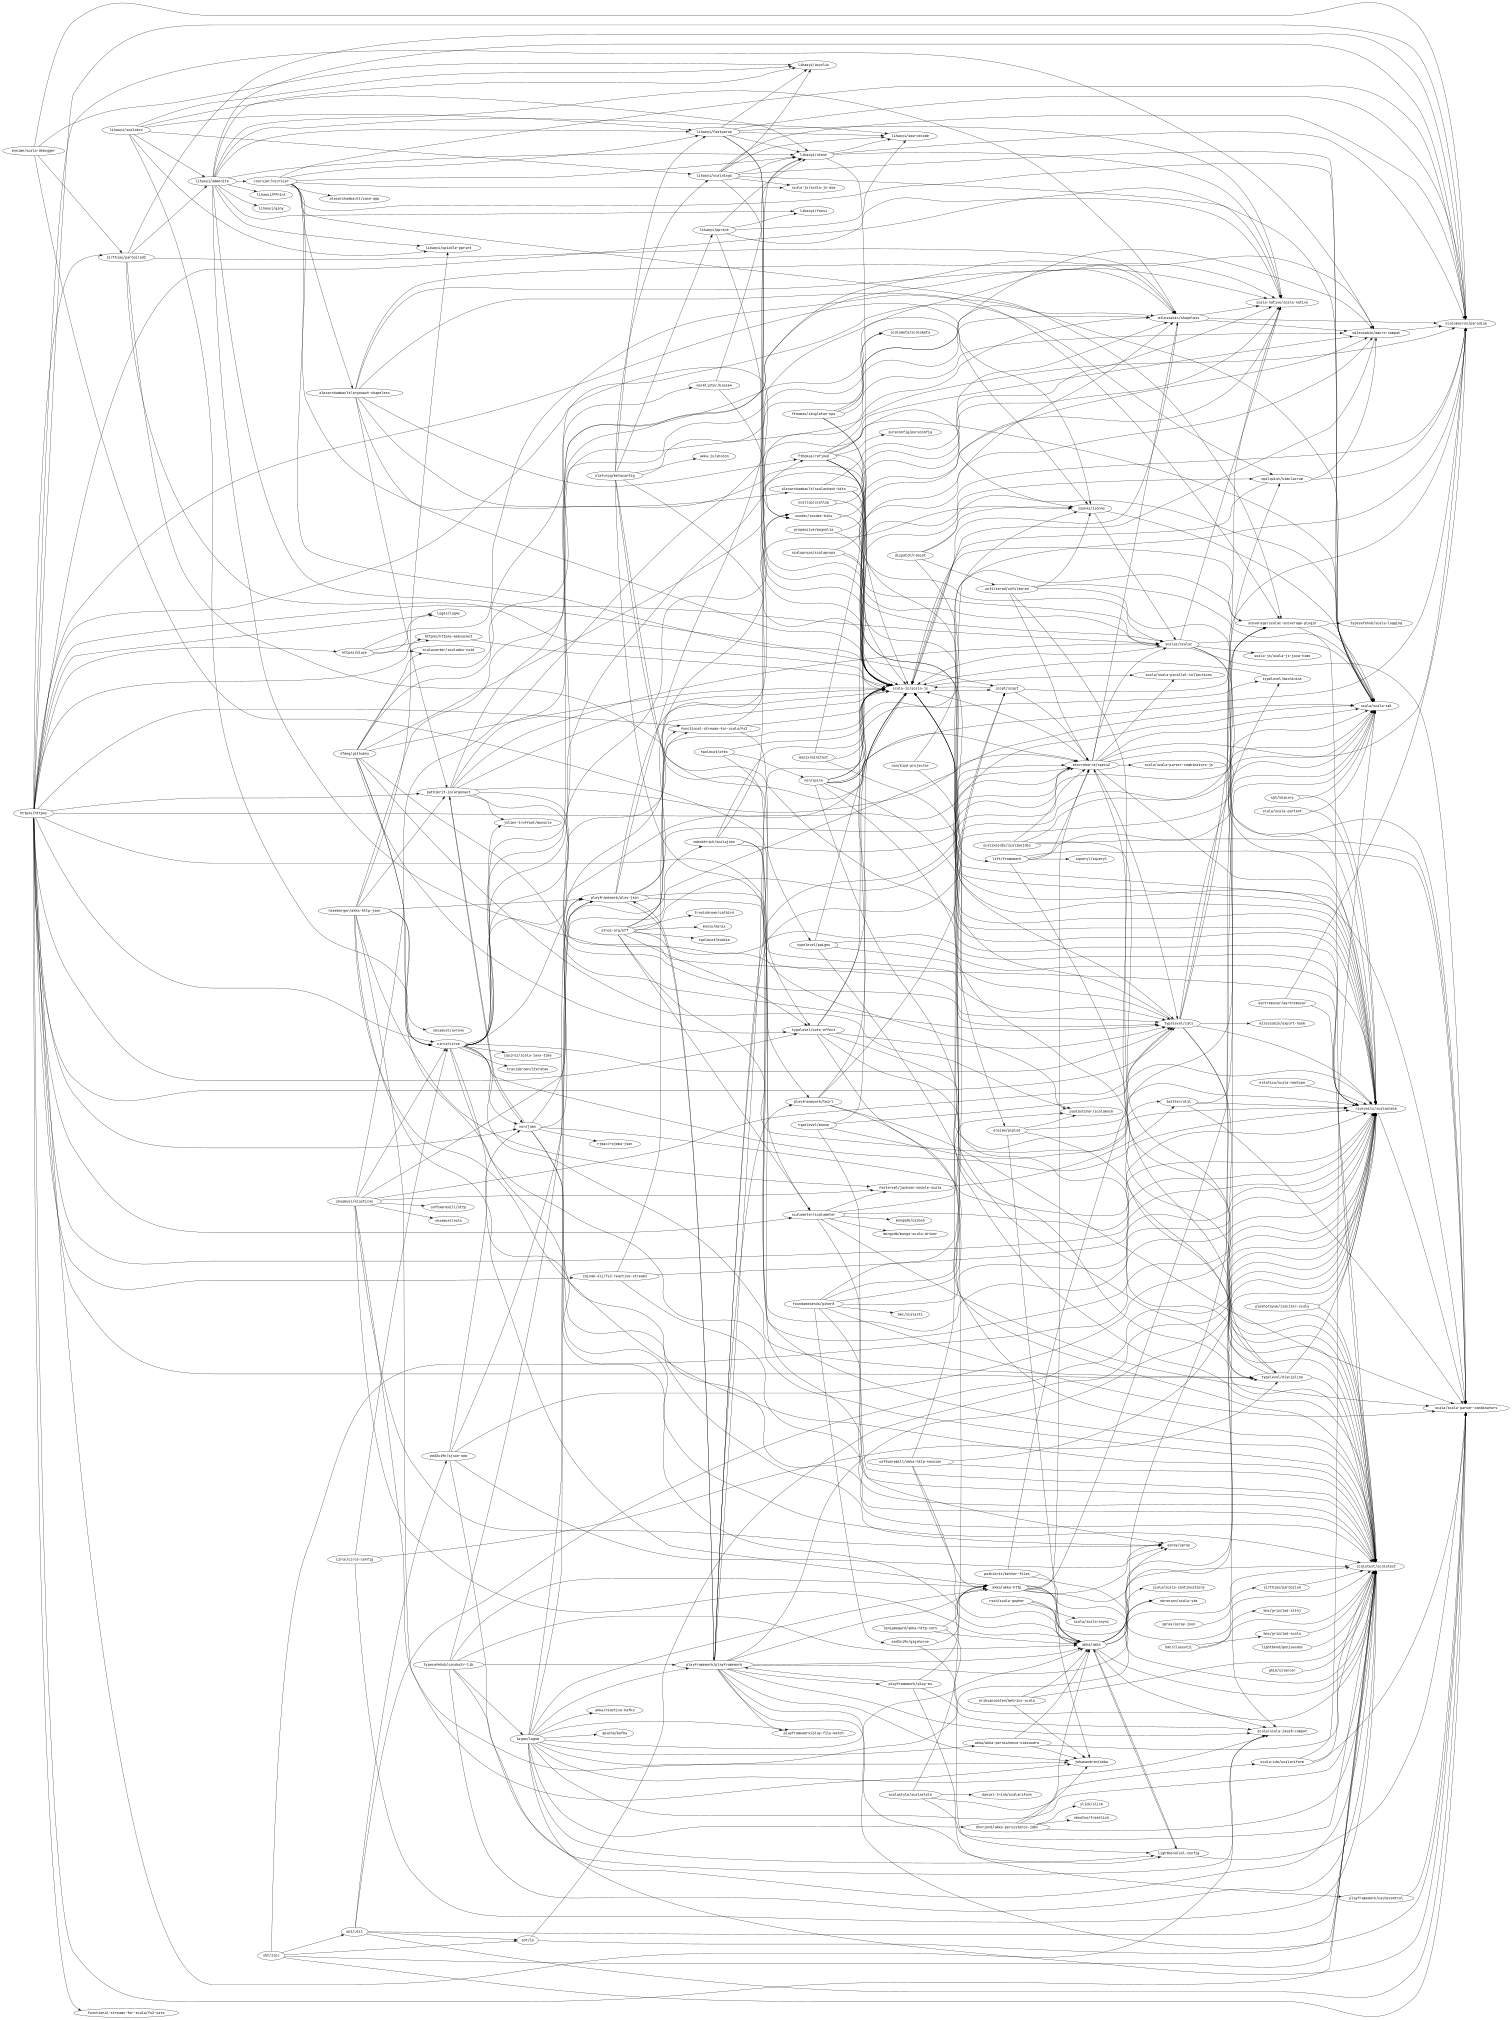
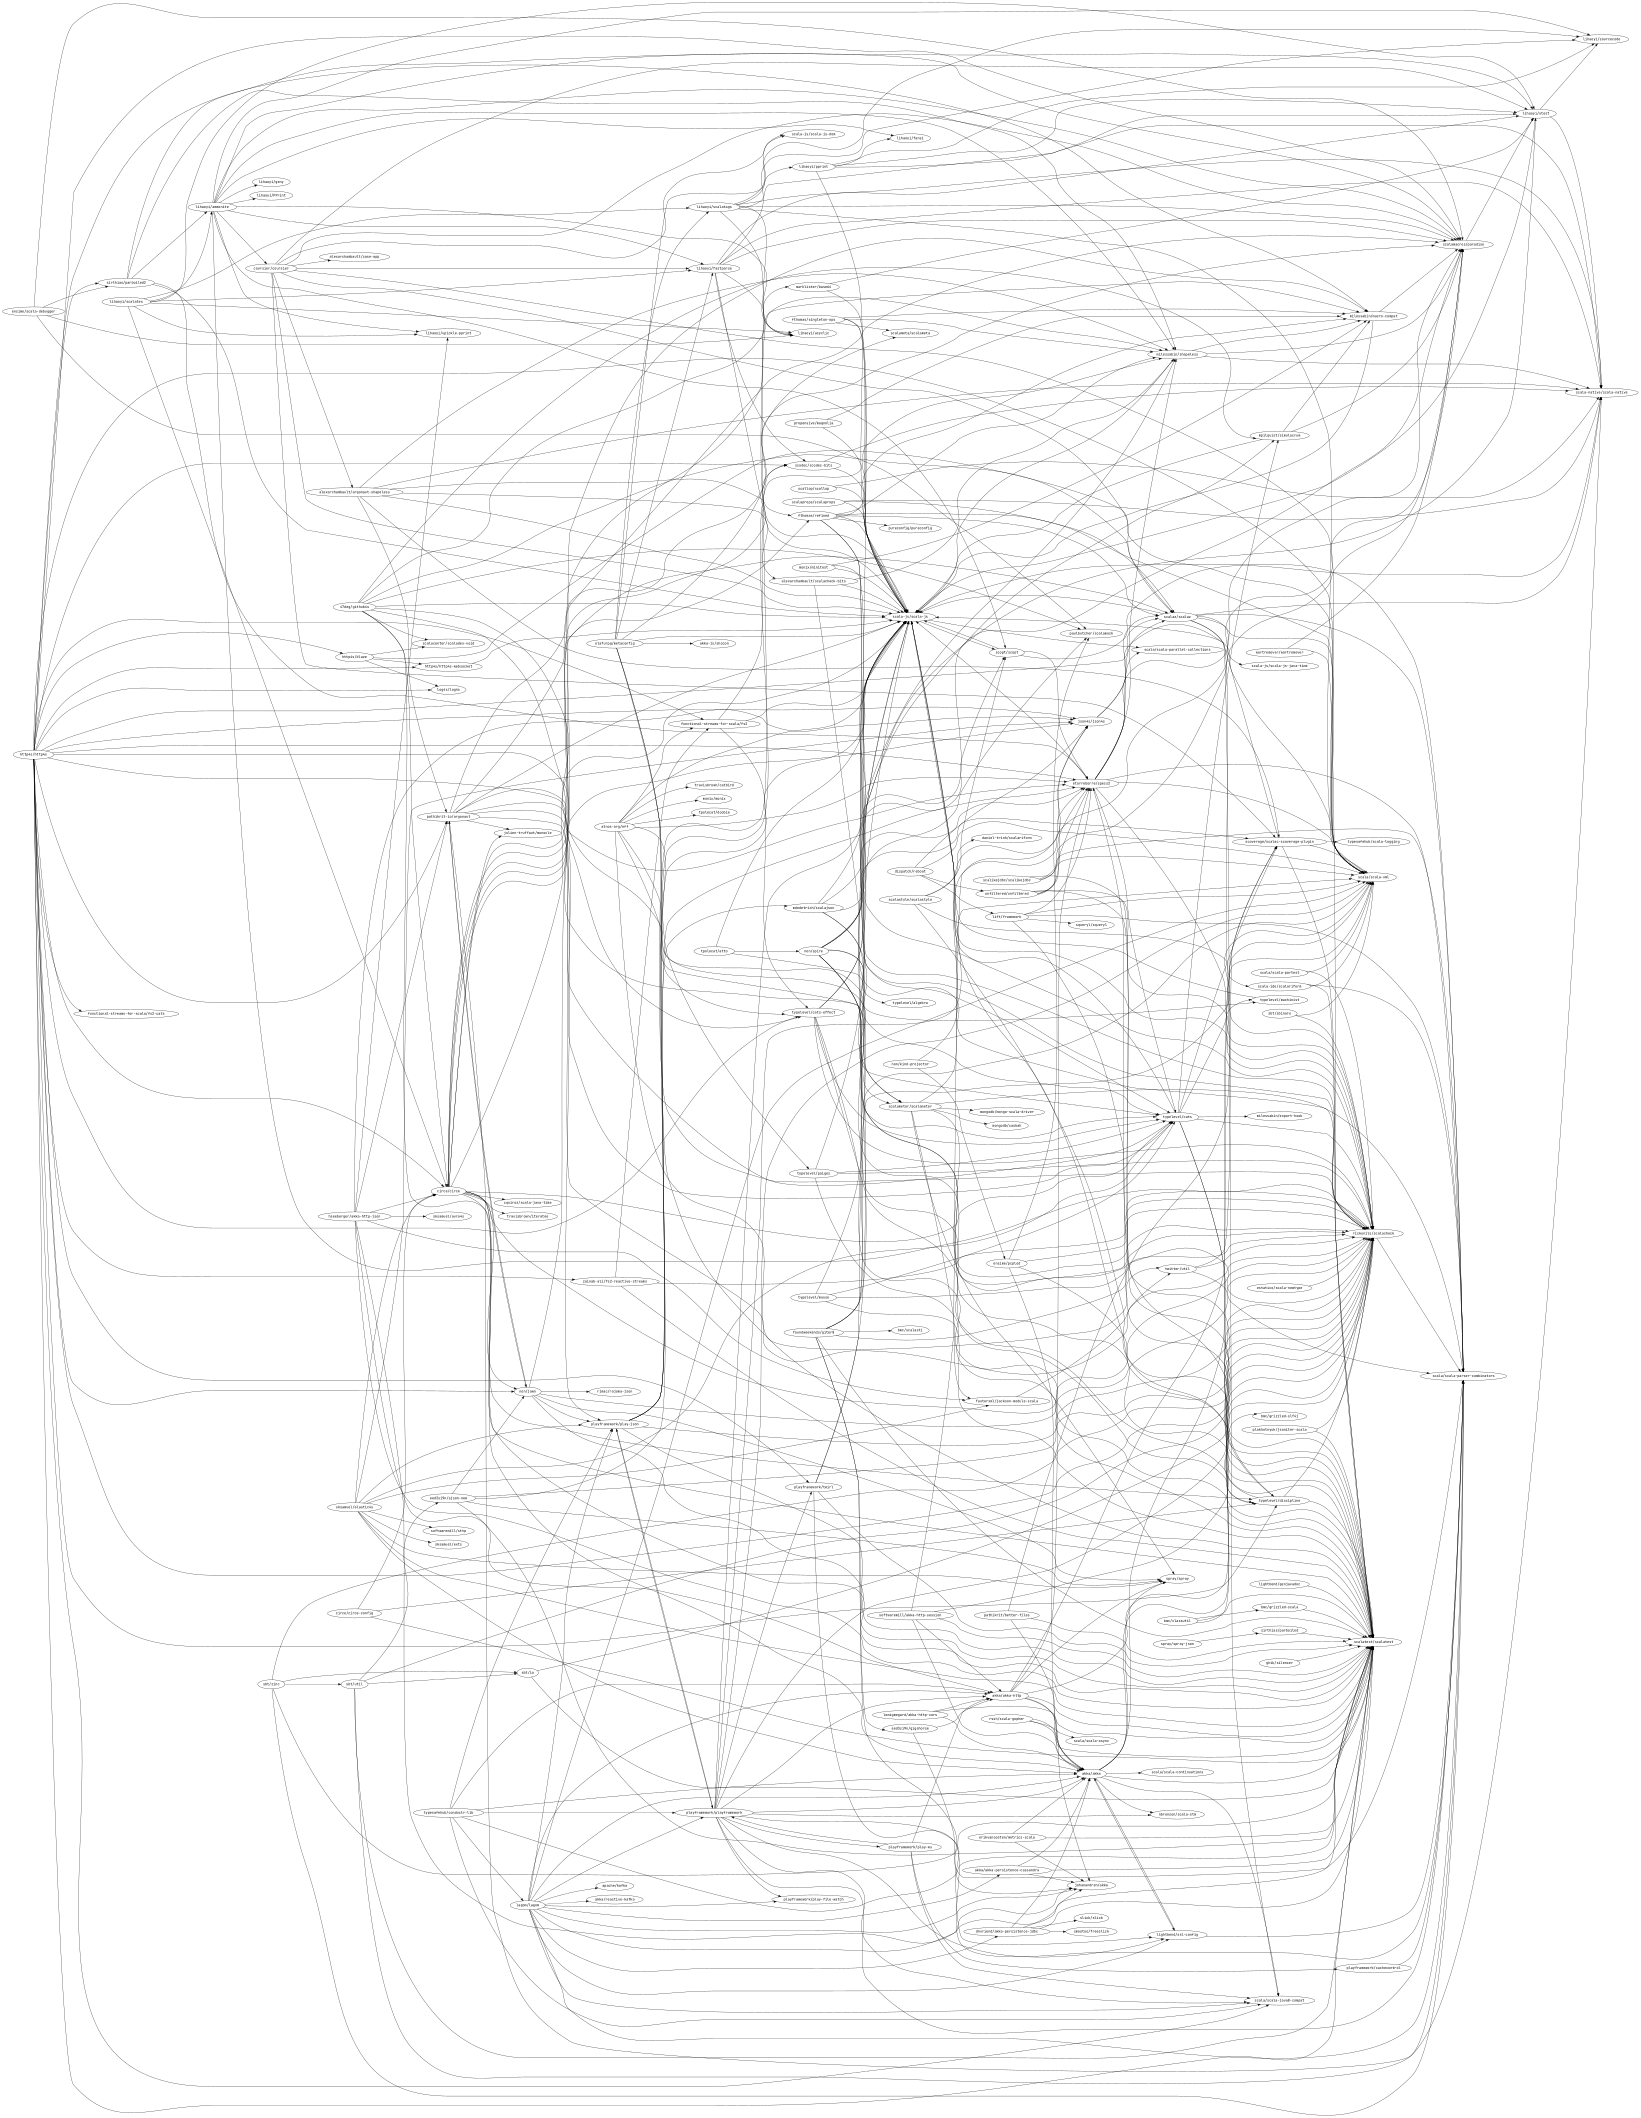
edge "lihaoyi/utest" -> "scalamacros/paradise": reversed
node "scala/scala-parser-combinators-js": removed
edge "hseeberger/akka-http-json" -> "playframework/play-json": now "pathikrit-io/argonaut" -> "playframework/play-json"
node "typelevel/algebra": added
